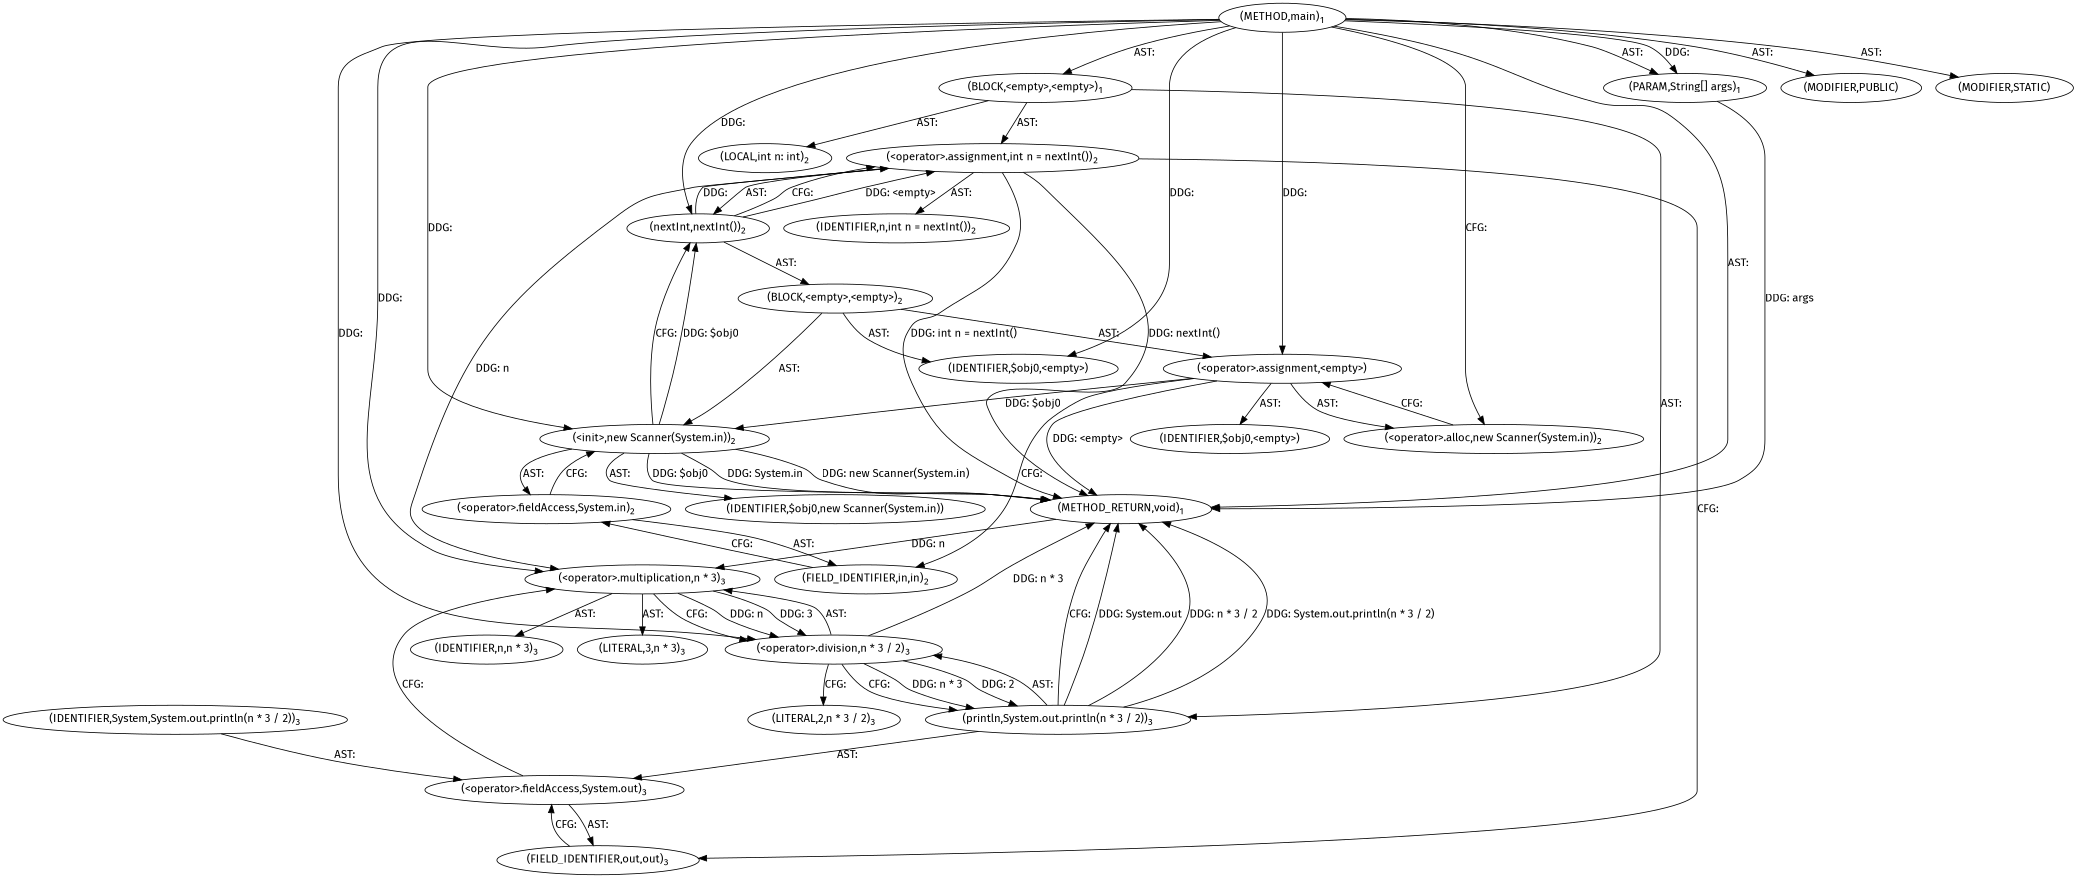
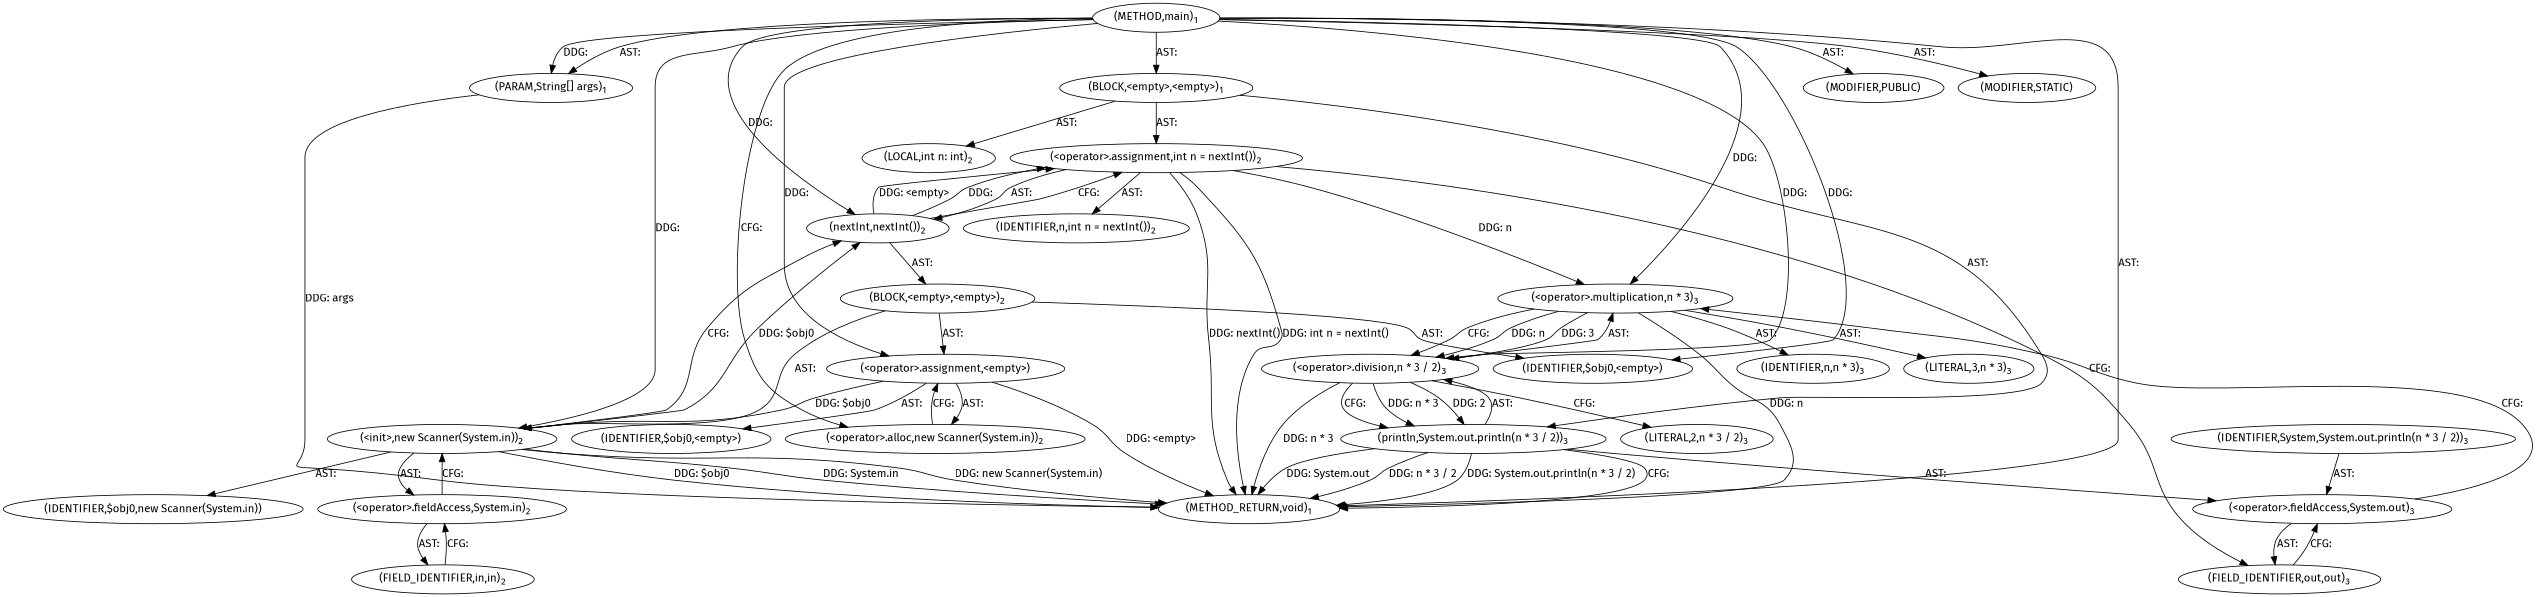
edge "(<operator>.assignment,<empty>)" -> "(FIELD_IDENTIFIER,in,in)": removed, label "CFG:"
edge "(METHOD_RETURN,void)" -> "(<operator>.multiplication,n * 3)": reversed
